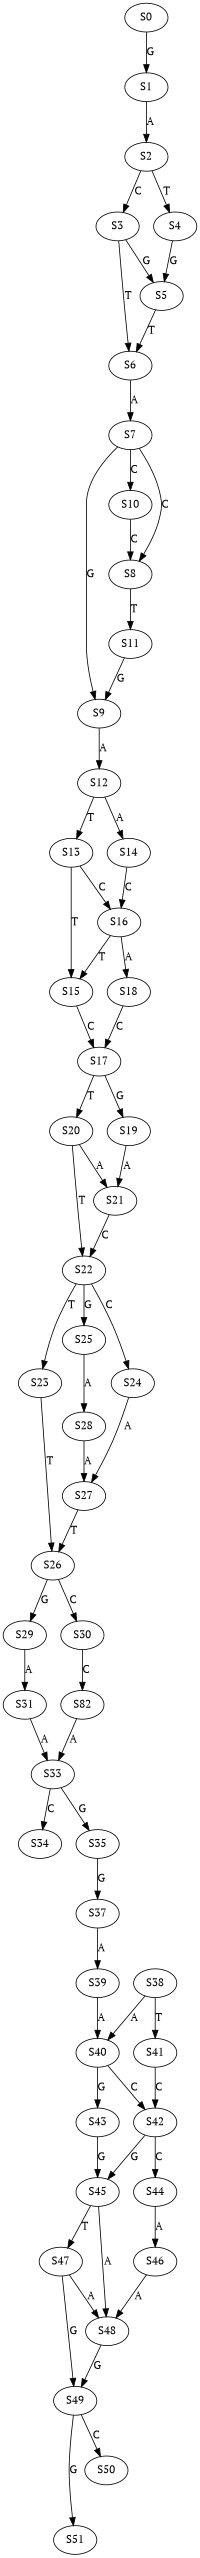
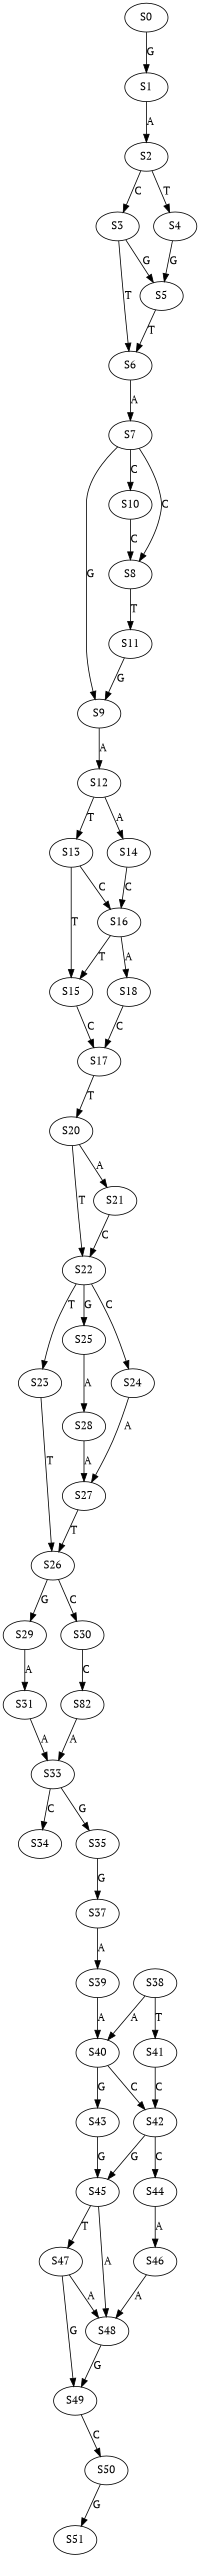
node "S19": removed
edge "S49" -> "S51": now "S50" -> "S51"
